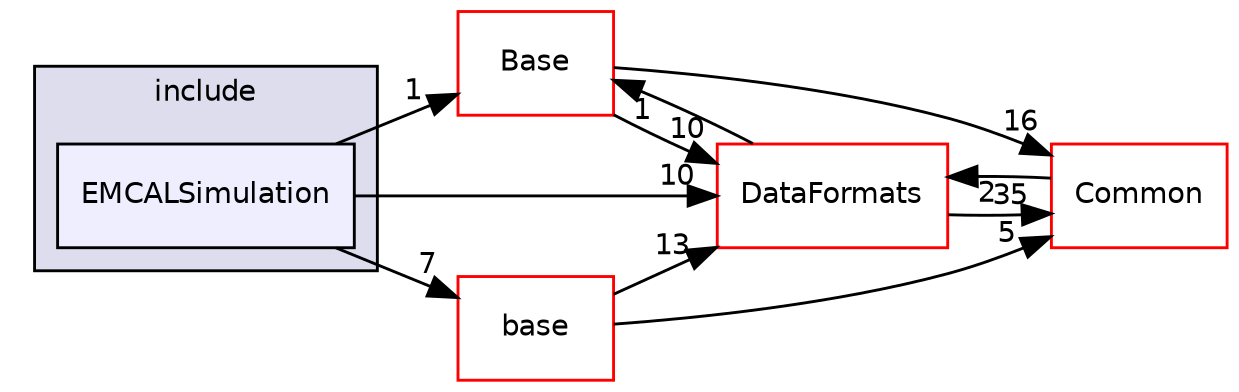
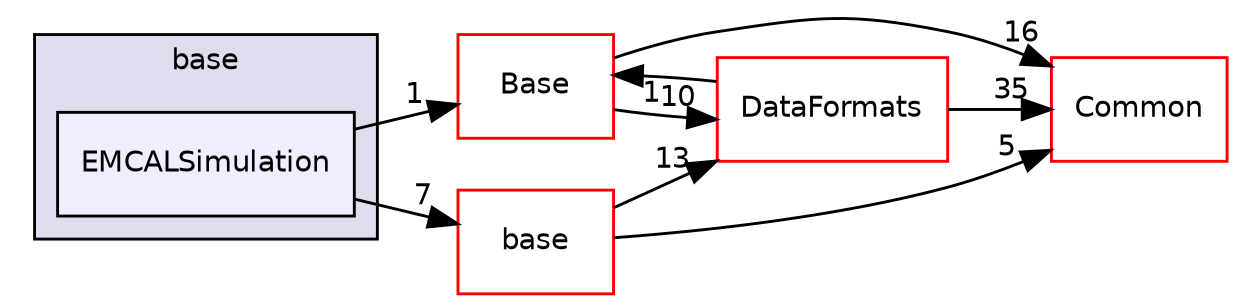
cluster "include": label "include" -> "base"
edge "Common" -> "DataFormats": removed
edge "EMCALSimulation" -> "DataFormats": removed
